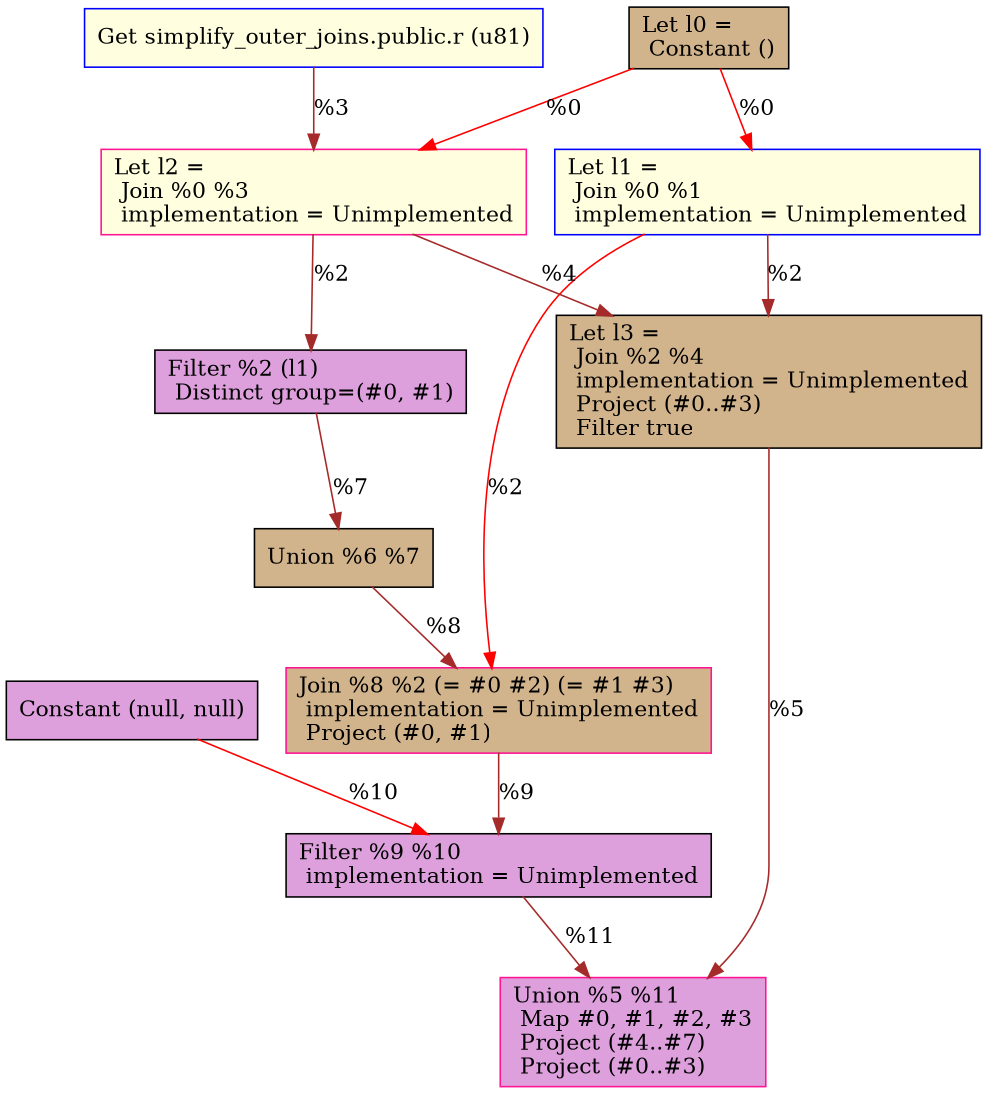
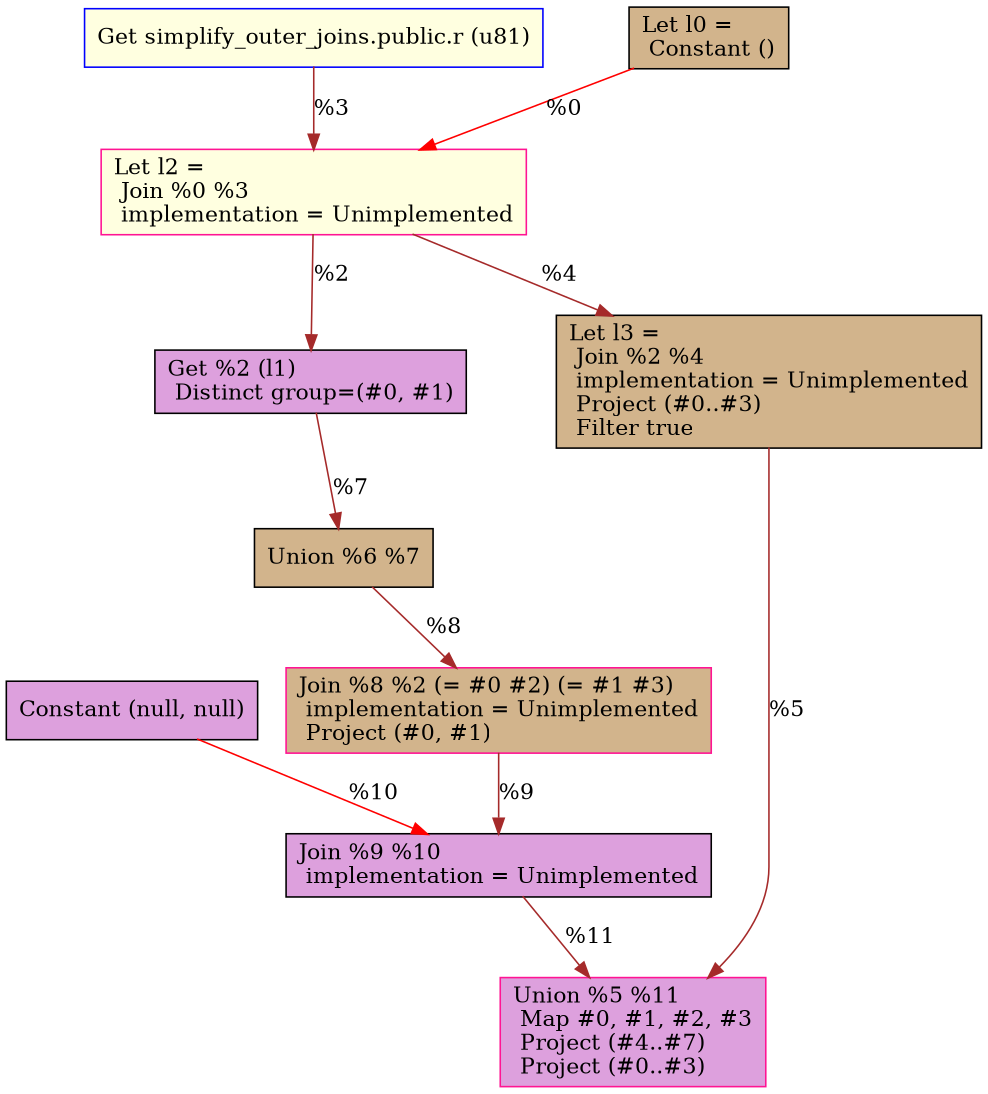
node "Let l1 = Join %0 %1 implementation = Unimplemented": removed
node "Filter %2 (l1) Distinct group=(#0, #1)": label "Filter %2 (l1) Distinct group=(#0, #1)" -> "Get %2 (l1) Distinct group=(#0, #1)"
node "Filter %9 %10 implementation = Unimplemented": label "Filter %9 %10 implementation = Unimplemented" -> "Join %9 %10 implementation = Unimplemented"
